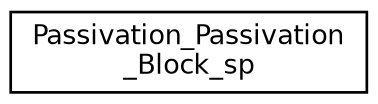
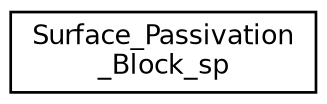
node "Passivation_Passivation _Block_sp": label "Passivation_Passivation _Block_sp" -> "Surface_Passivation _Block_sp"
